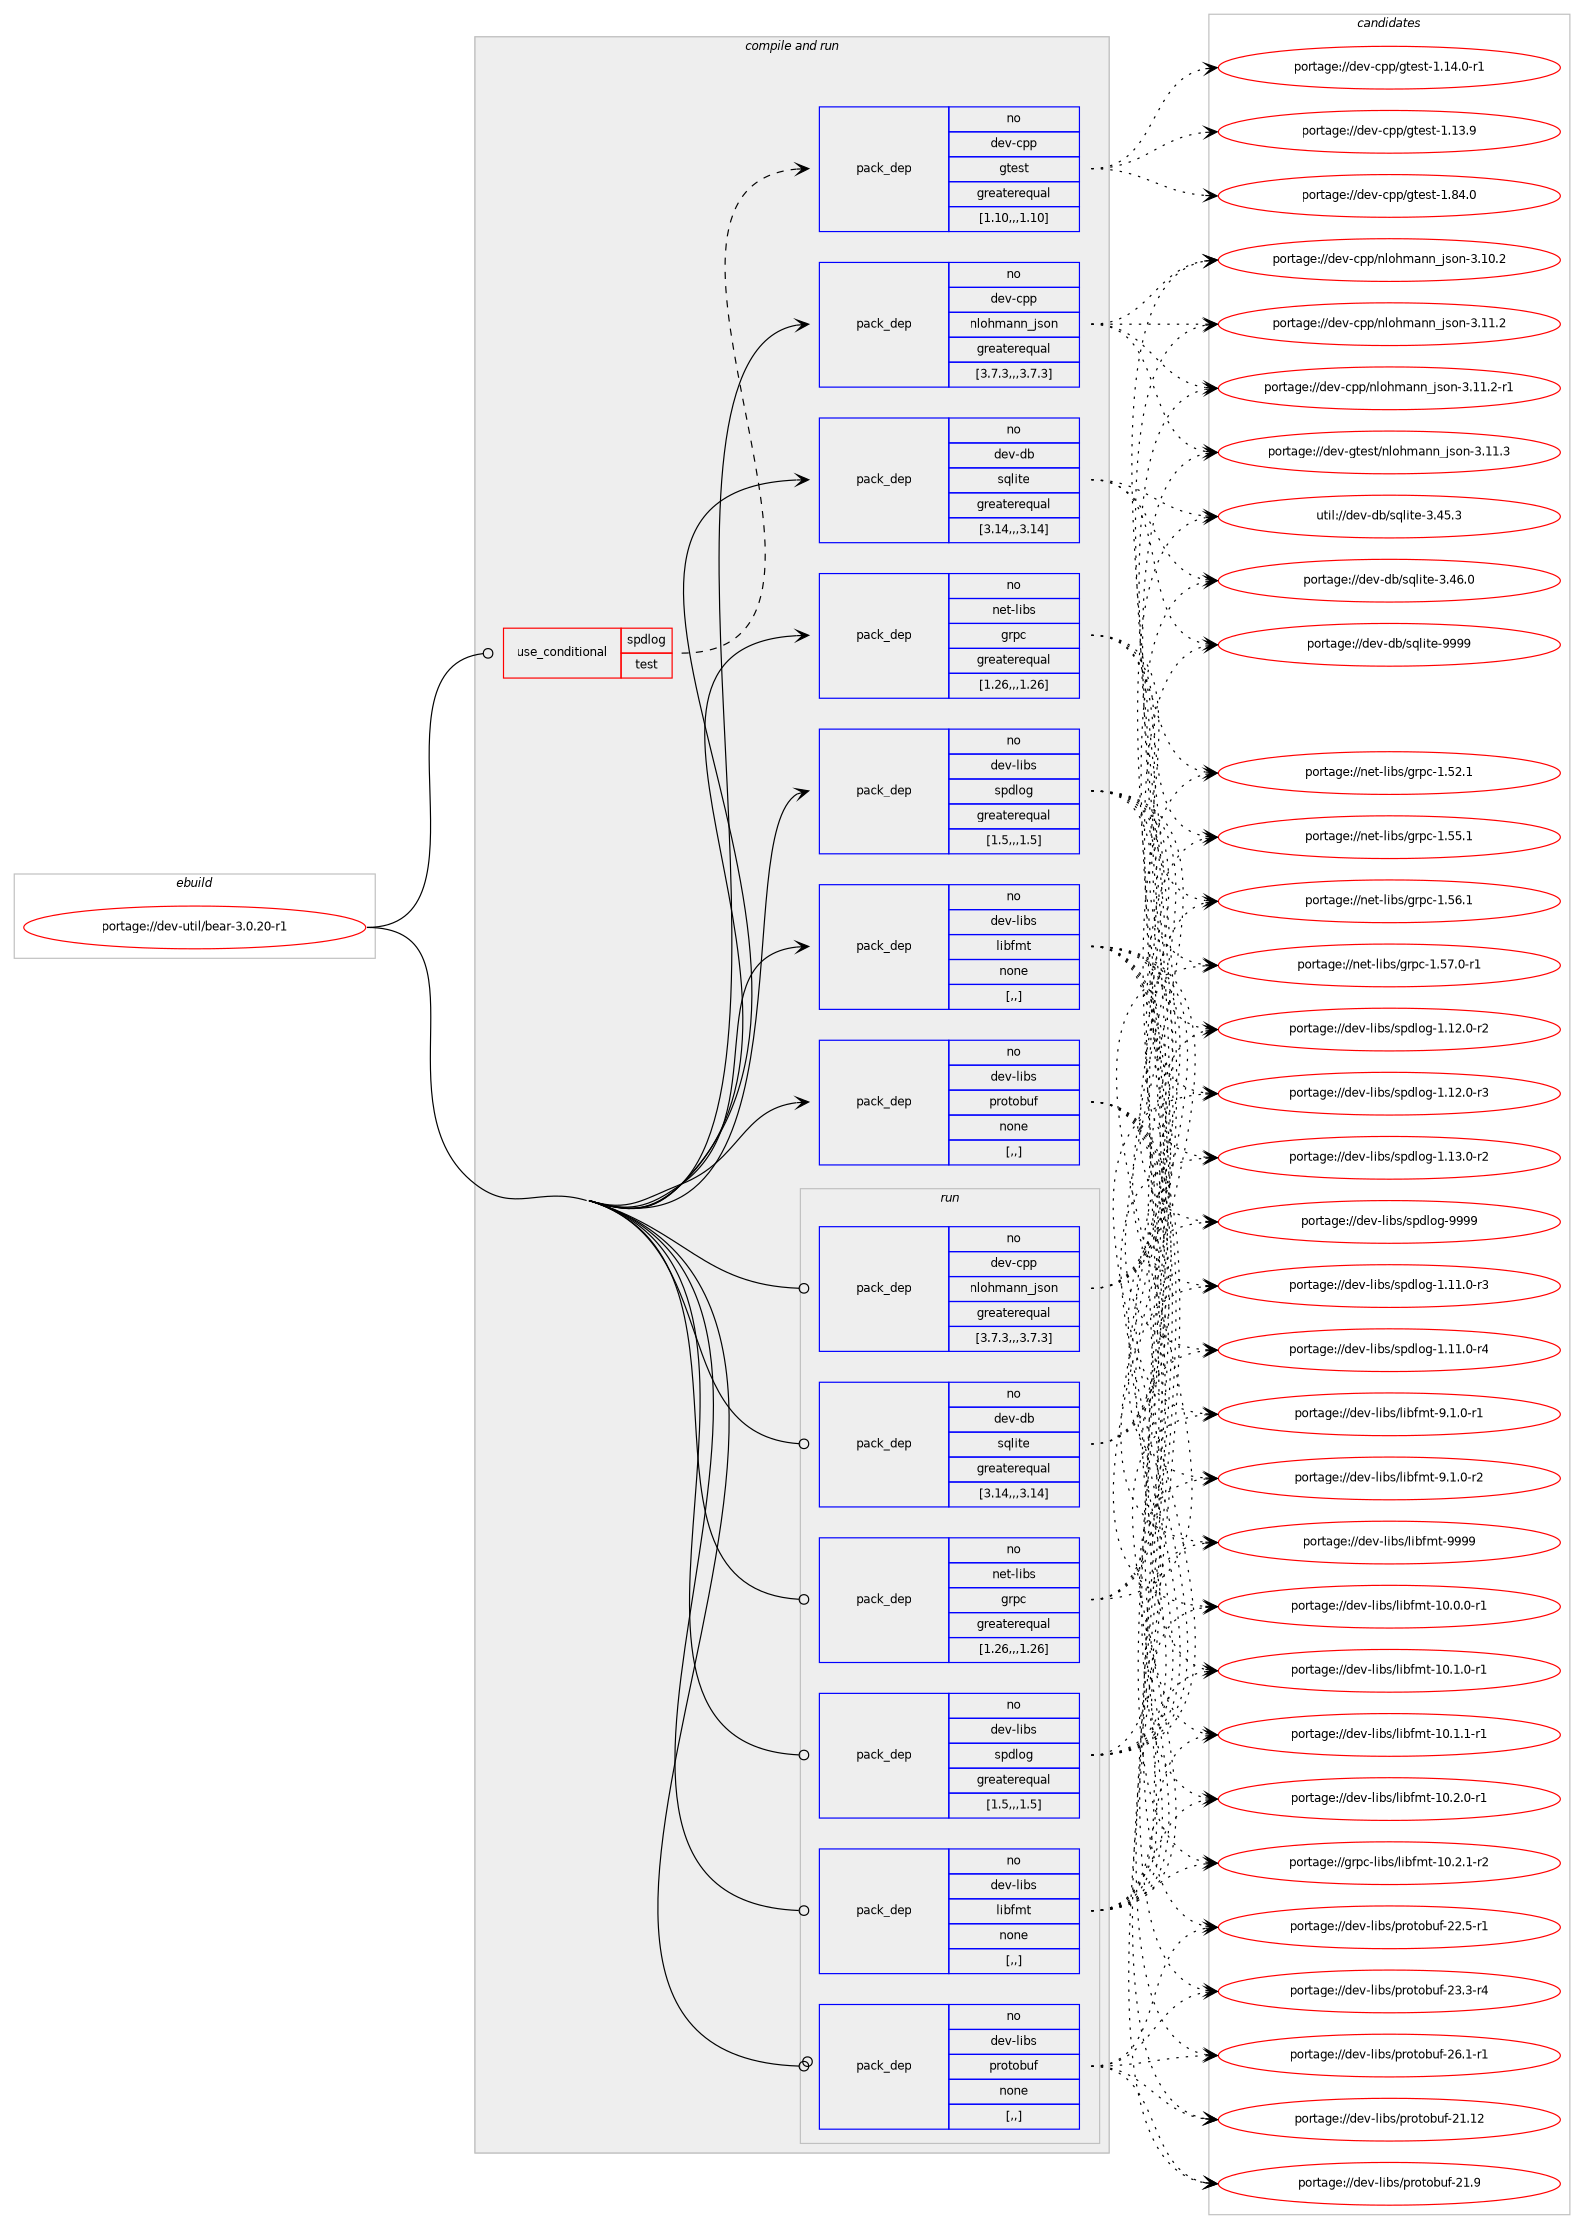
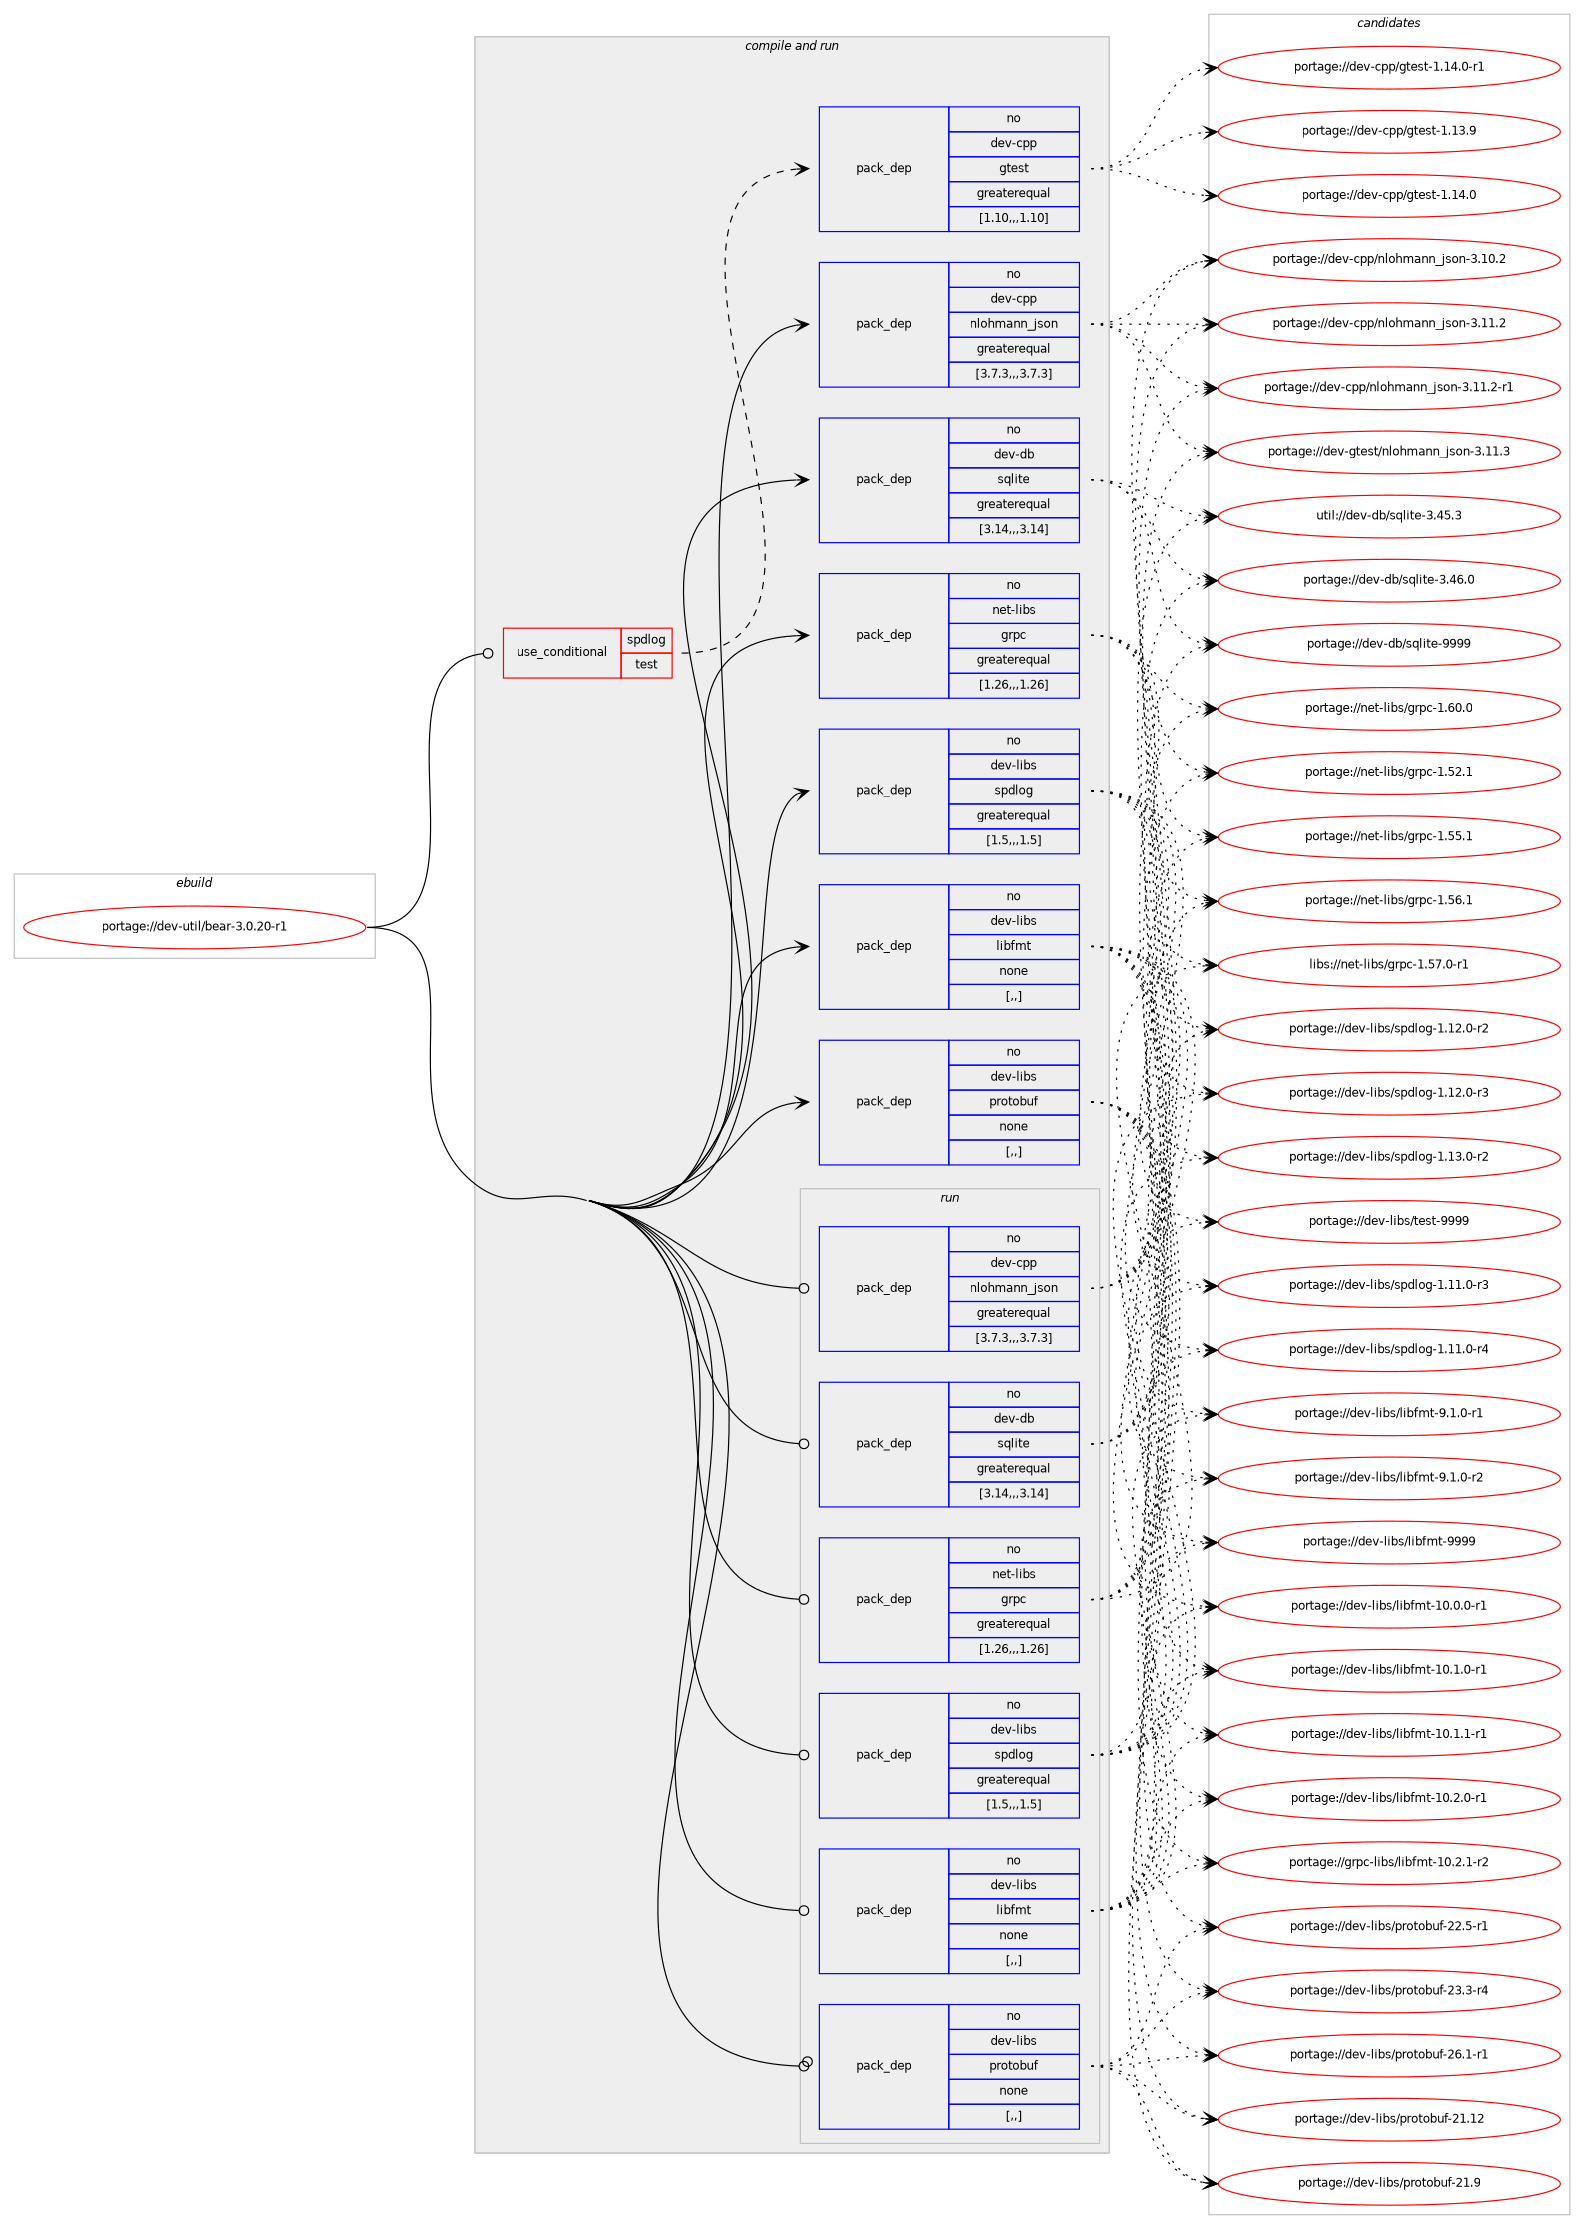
node "portage://dev-cpp/gtest-1.84.0": label "portage://dev-cpp/gtest-1.84.0" -> "portage://dev-cpp/gtest-1.14.0"
node "portage://net-libs/grpc-1.60.0": added
node "portage://net-libs/grpc-1.57.0-r1": label "portage://net-libs/grpc-1.57.0-r1" -> "libs://net-libs/grpc-1.57.0-r1"
node "portage://dev-libs/spdlog-9999": label "portage://dev-libs/spdlog-9999" -> "portage://dev-libs/test-9999"
